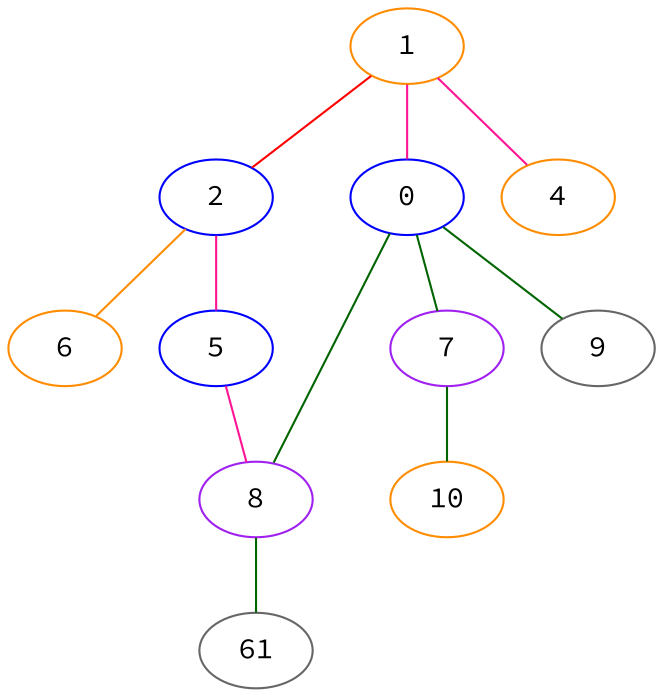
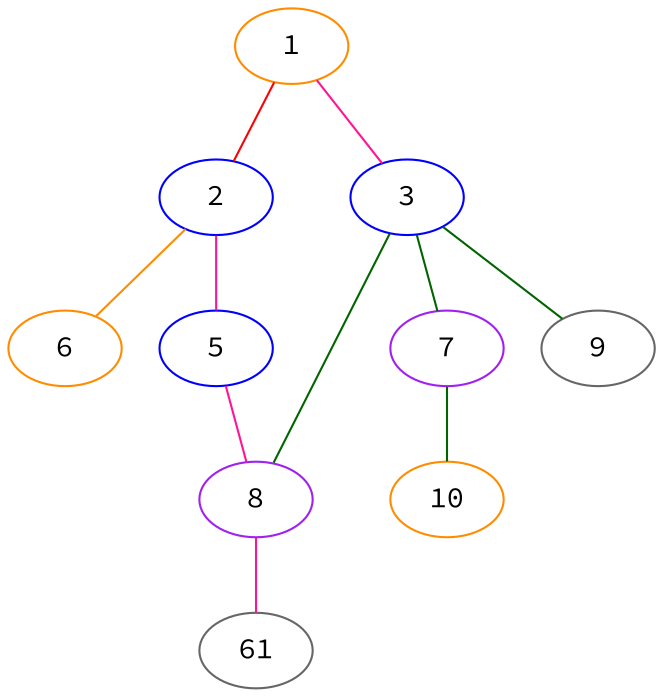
node "0": label "0" -> "3"
node "4": removed
edge "8" -- "61": color darkgreen -> deeppink
